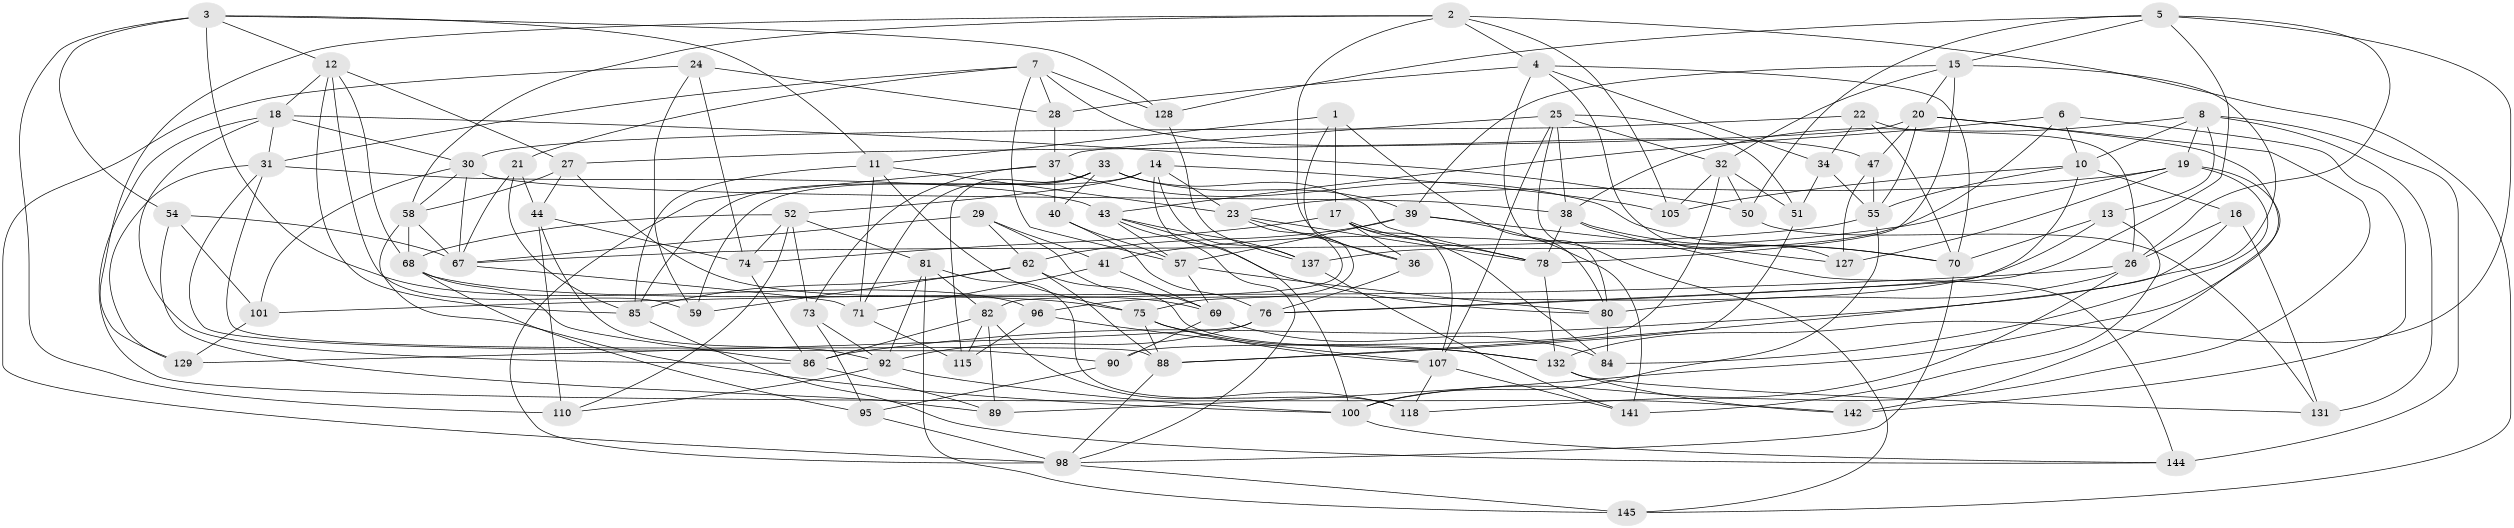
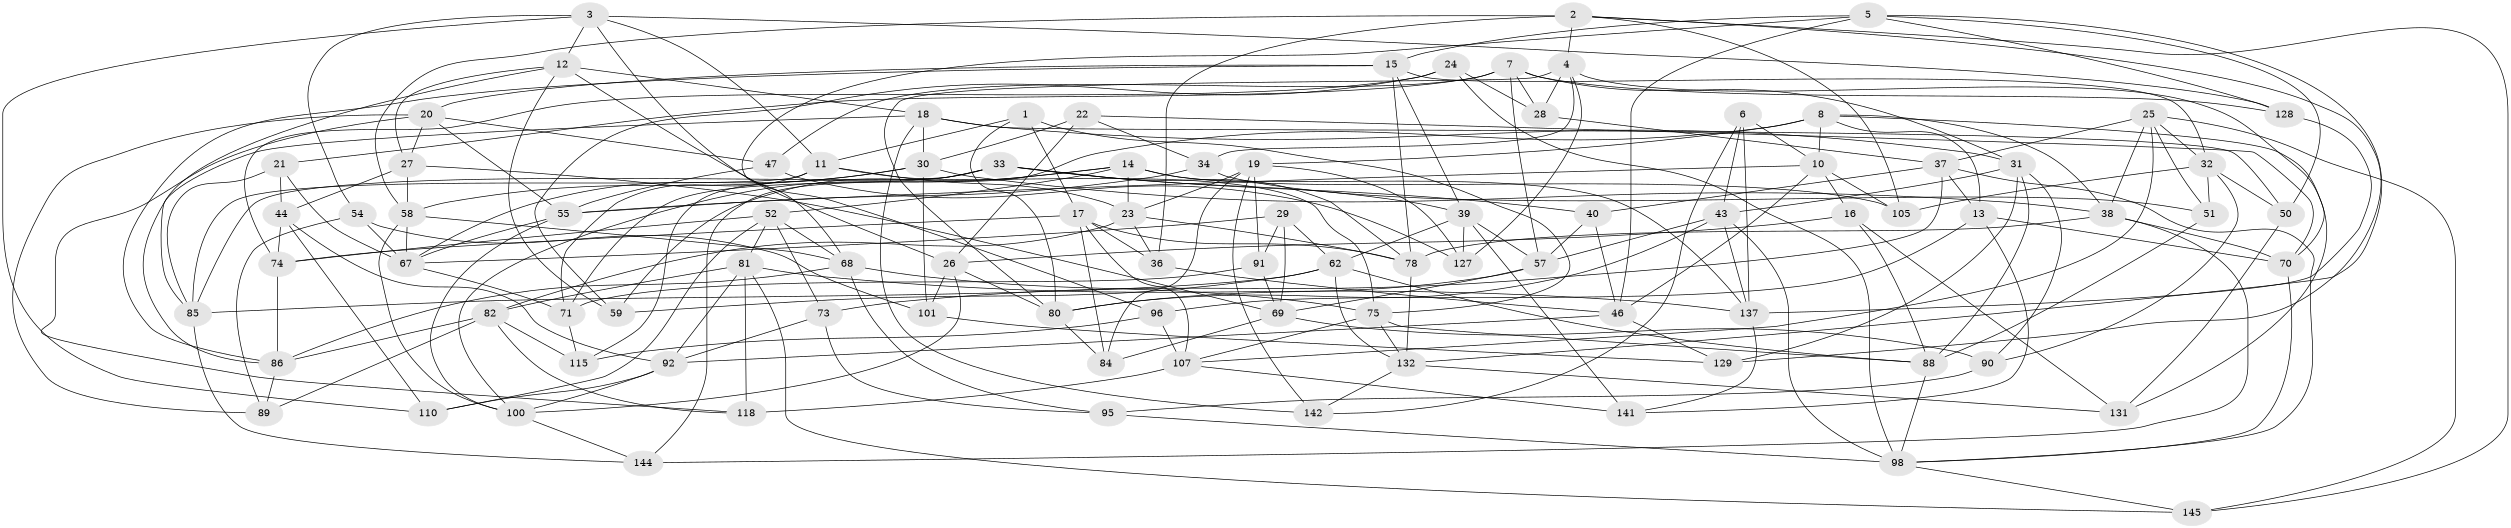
edge "37" -- "70": now "37" -- "13"
node "41": label "41" -> "91"
edge "81" -- "137": added
node "76": label "76" -> "46"
